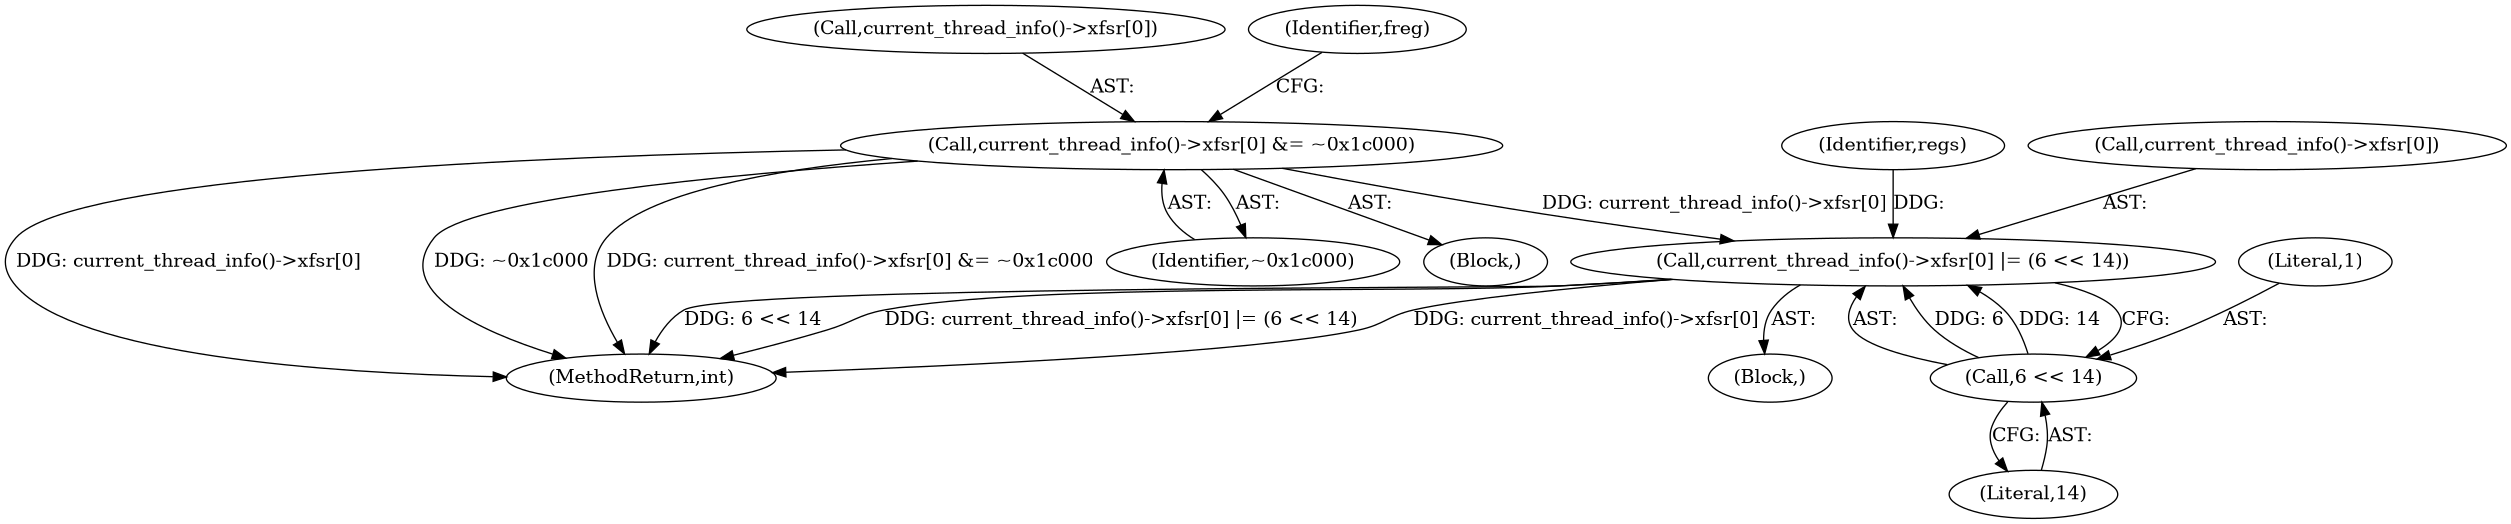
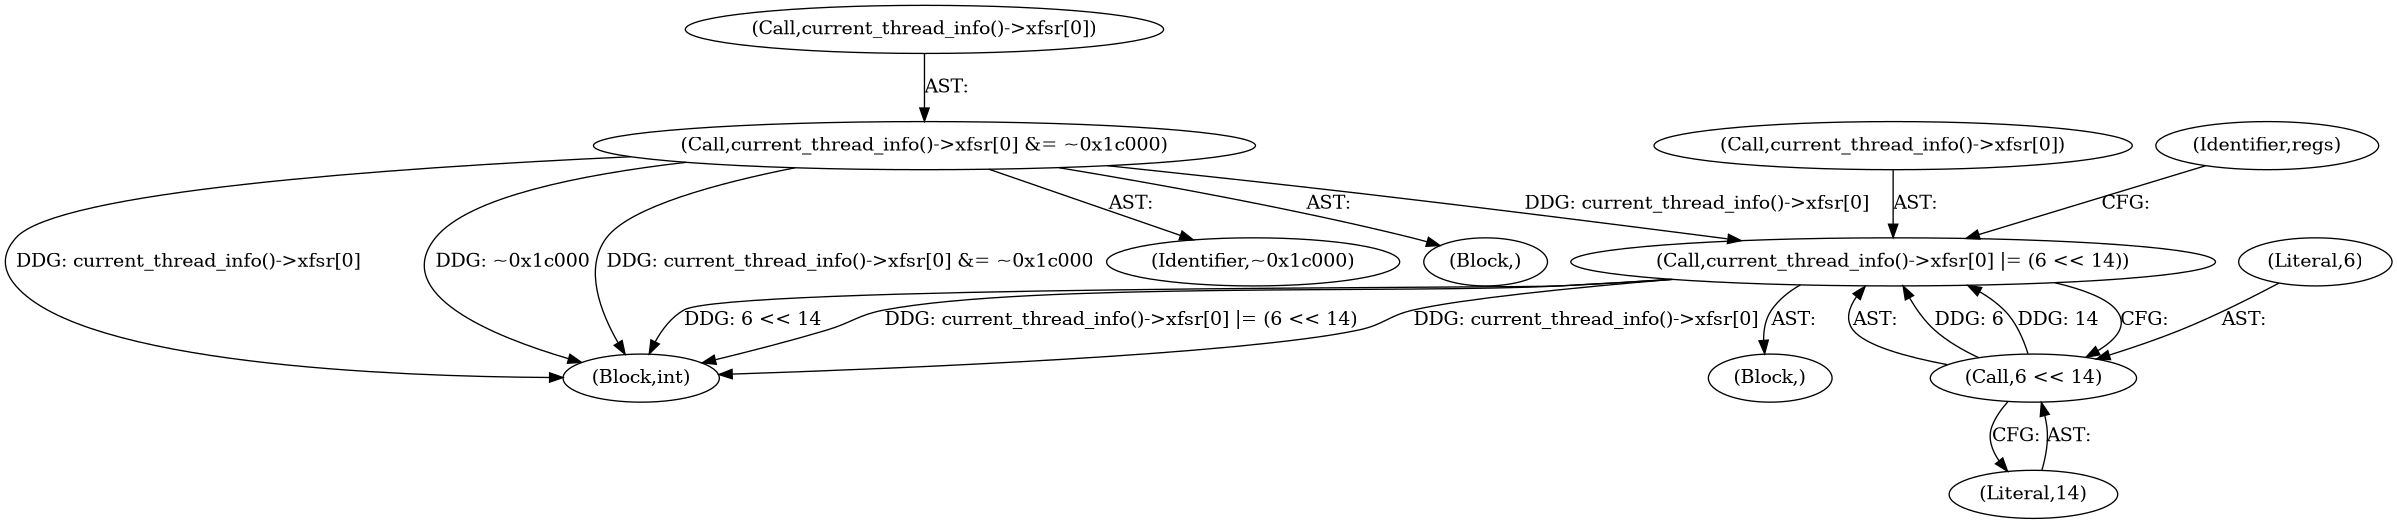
node "(Identifier,freg)": removed
edge "(Identifier,regs)" -> "(Call,current_thread_info()->xfsr[0] |= (6 << 14))": label "DDG: " -> "CFG: "
edge "(Identifier,~0x1c000)" -> "(Call,current_thread_info()->xfsr[0] &= ~0x1c000)": removed, label "AST:"
node "(Literal,1)": label "(Literal,1)" -> "(Literal,6)"
node "(MethodReturn,int)": label "(MethodReturn,int)" -> "(Block,int)"
